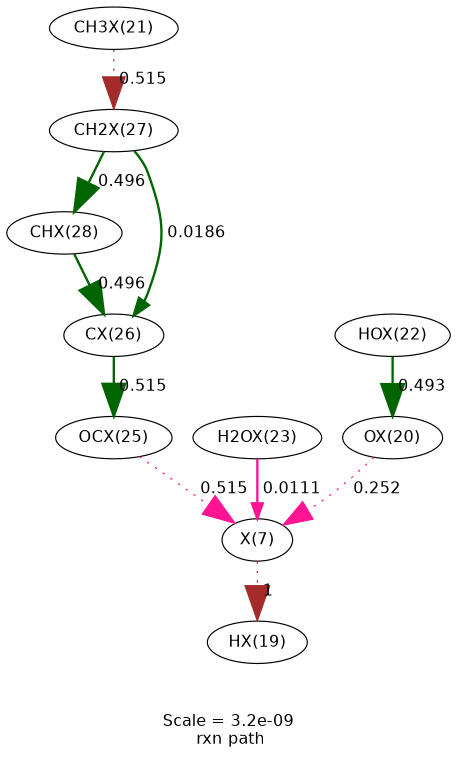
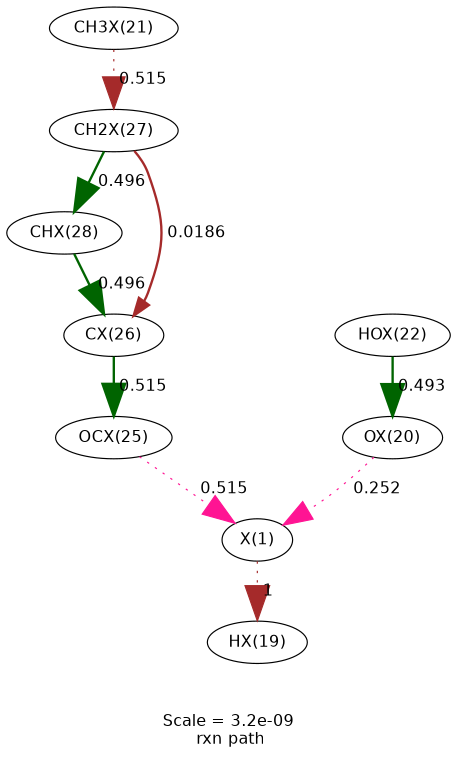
edge "CH2X(27)" -> "CX(26)": color darkgreen -> brown
node "H2OX(23)": removed
node "X(7)": label "X(7)" -> "X(1)"
